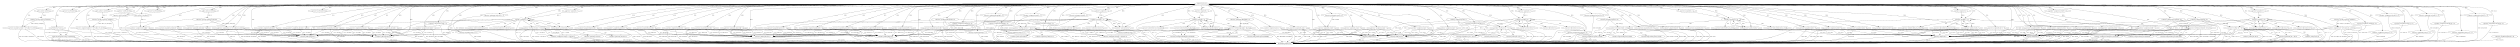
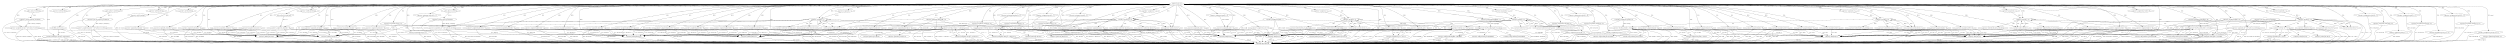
node "(<operator>.assignment,trwhszfc[7] = 37)": added
